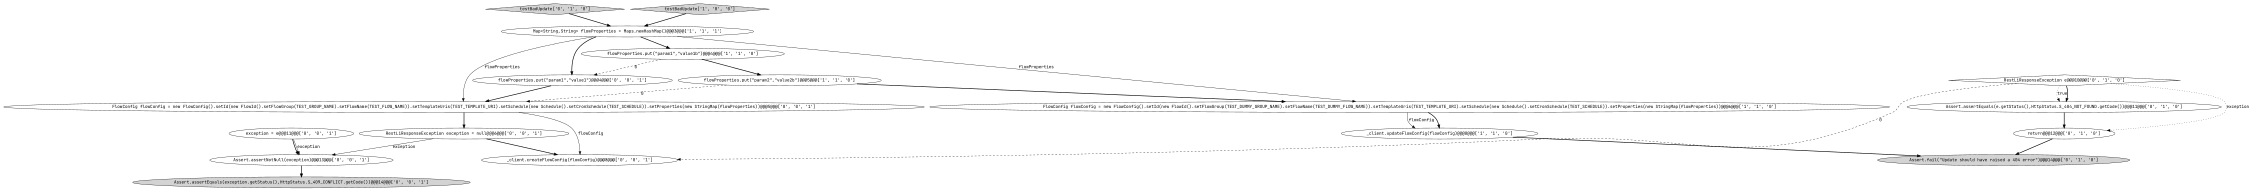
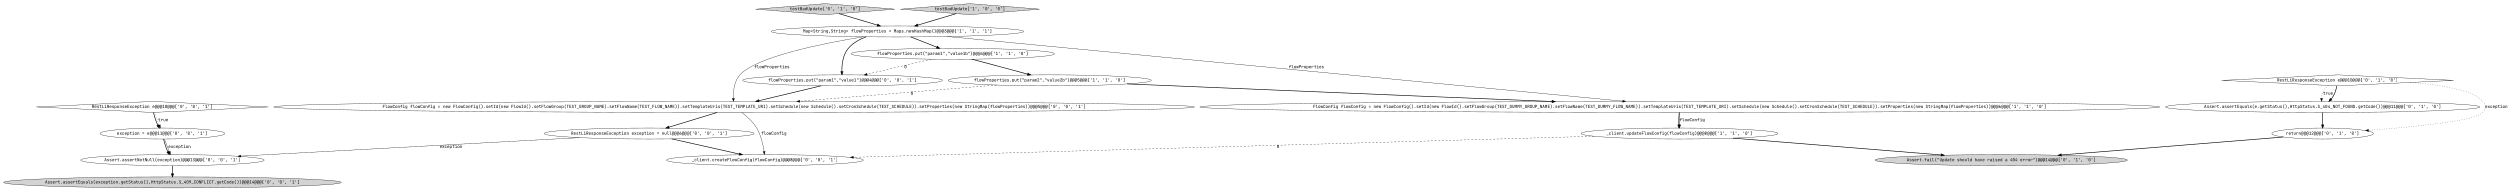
node "RestLiResponseException e@@@10@@@['0', '0', '1']": added
edge "RestLiResponseException e@@@10@@@['0', '1', '0']" -> "_client.createFlowConfig(flowConfig)@@@8@@@['0', '0', '1']": now "_client.updateFlowConfig(flowConfig)@@@8@@@['1', '1', '0']" -> "_client.createFlowConfig(flowConfig)@@@8@@@['0', '0', '1']"
